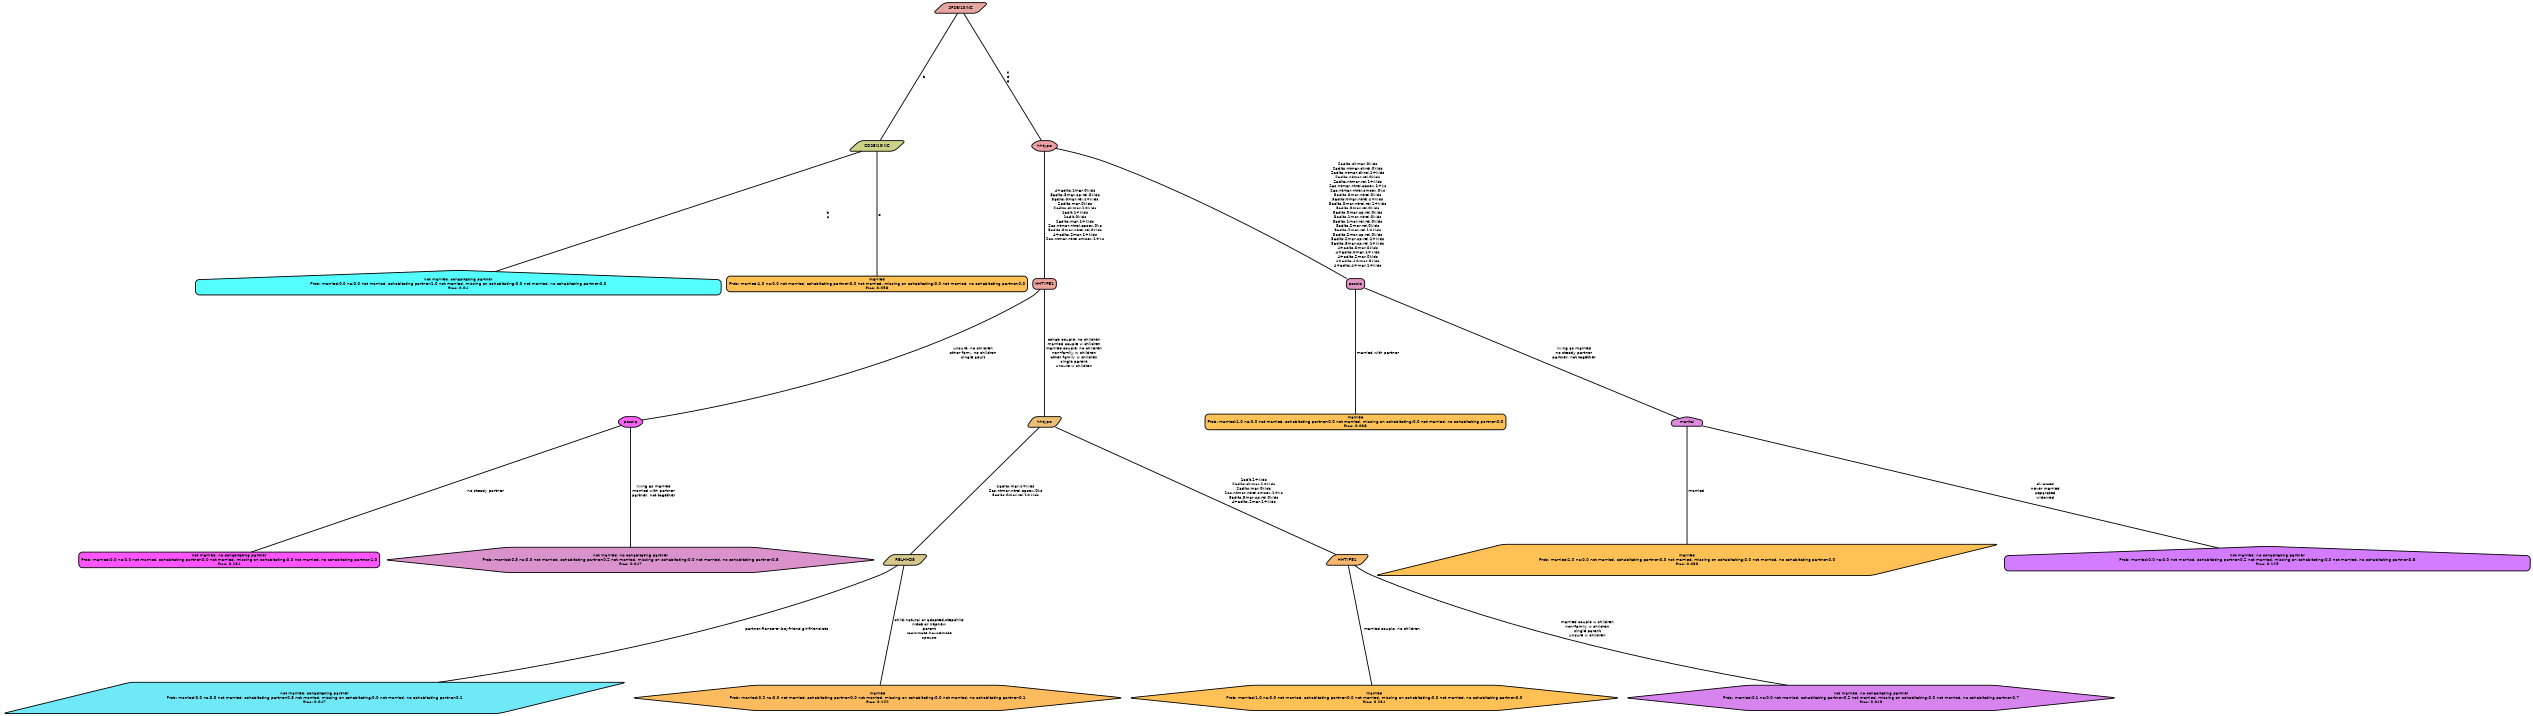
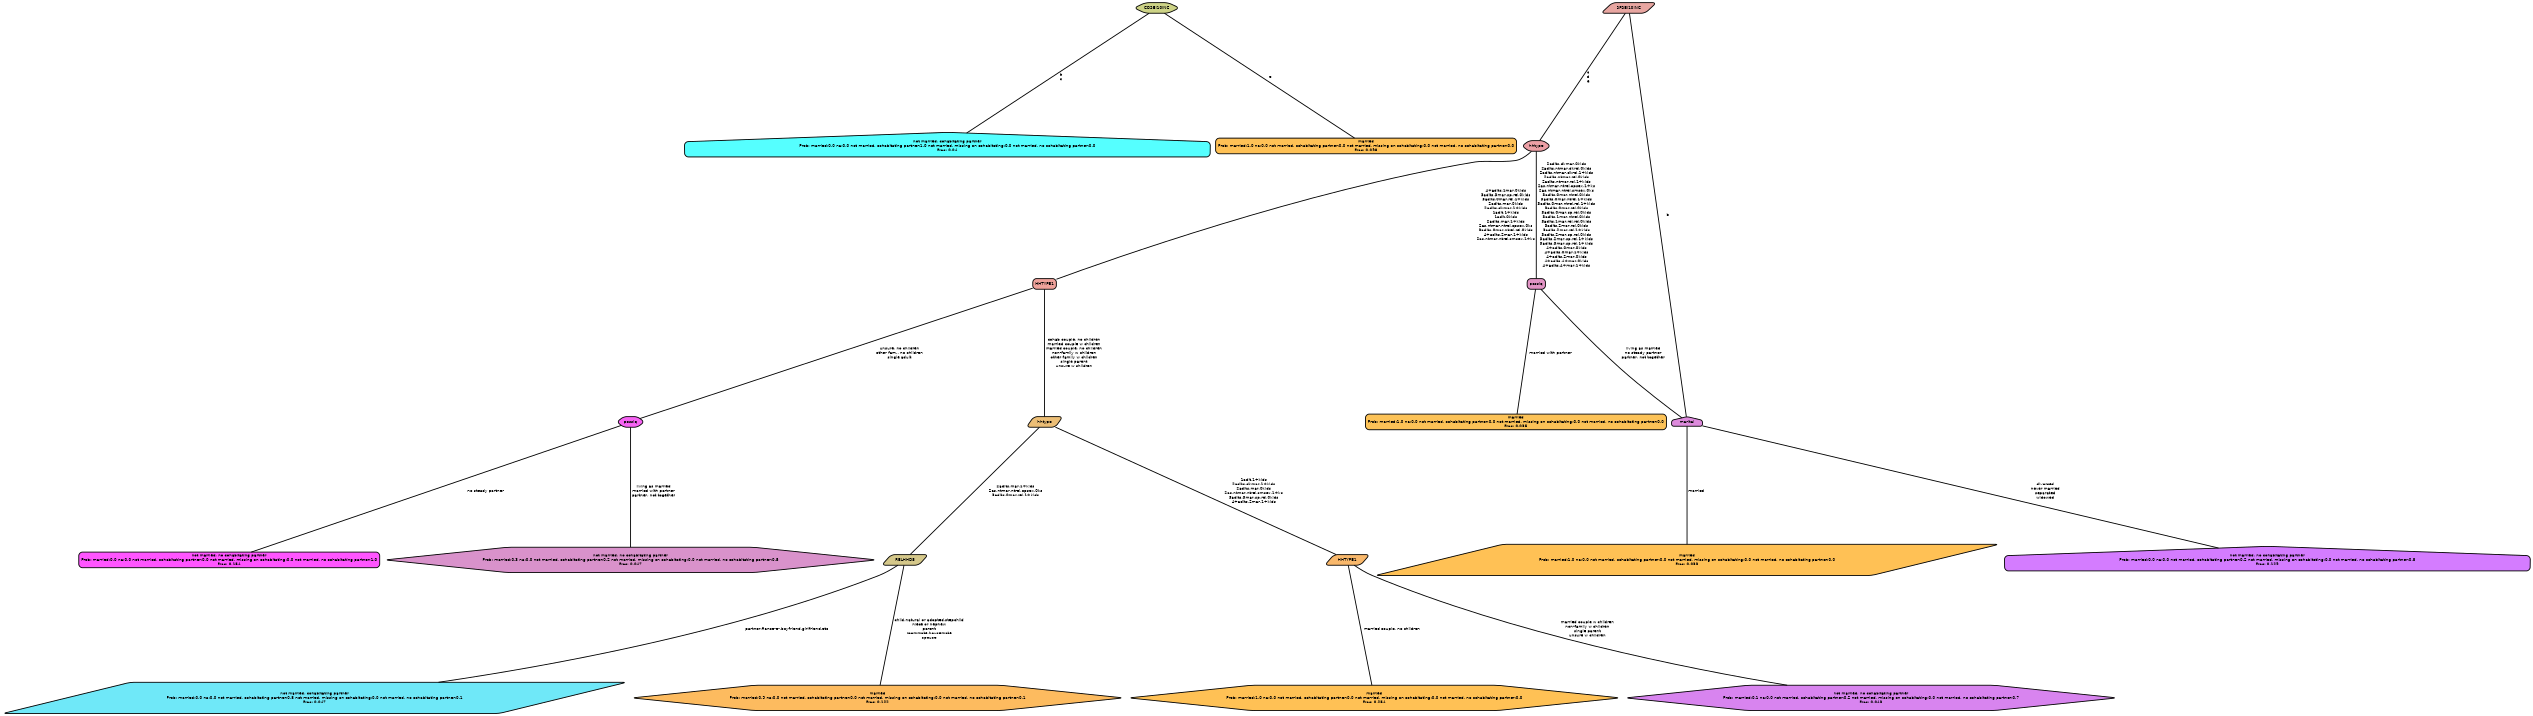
edge "SPSEI10INC" -- "COSEI10INC": now "SPSEI10INC" -- "marital"
node "COSEI10INC": shape parallelogram -> hexagon
